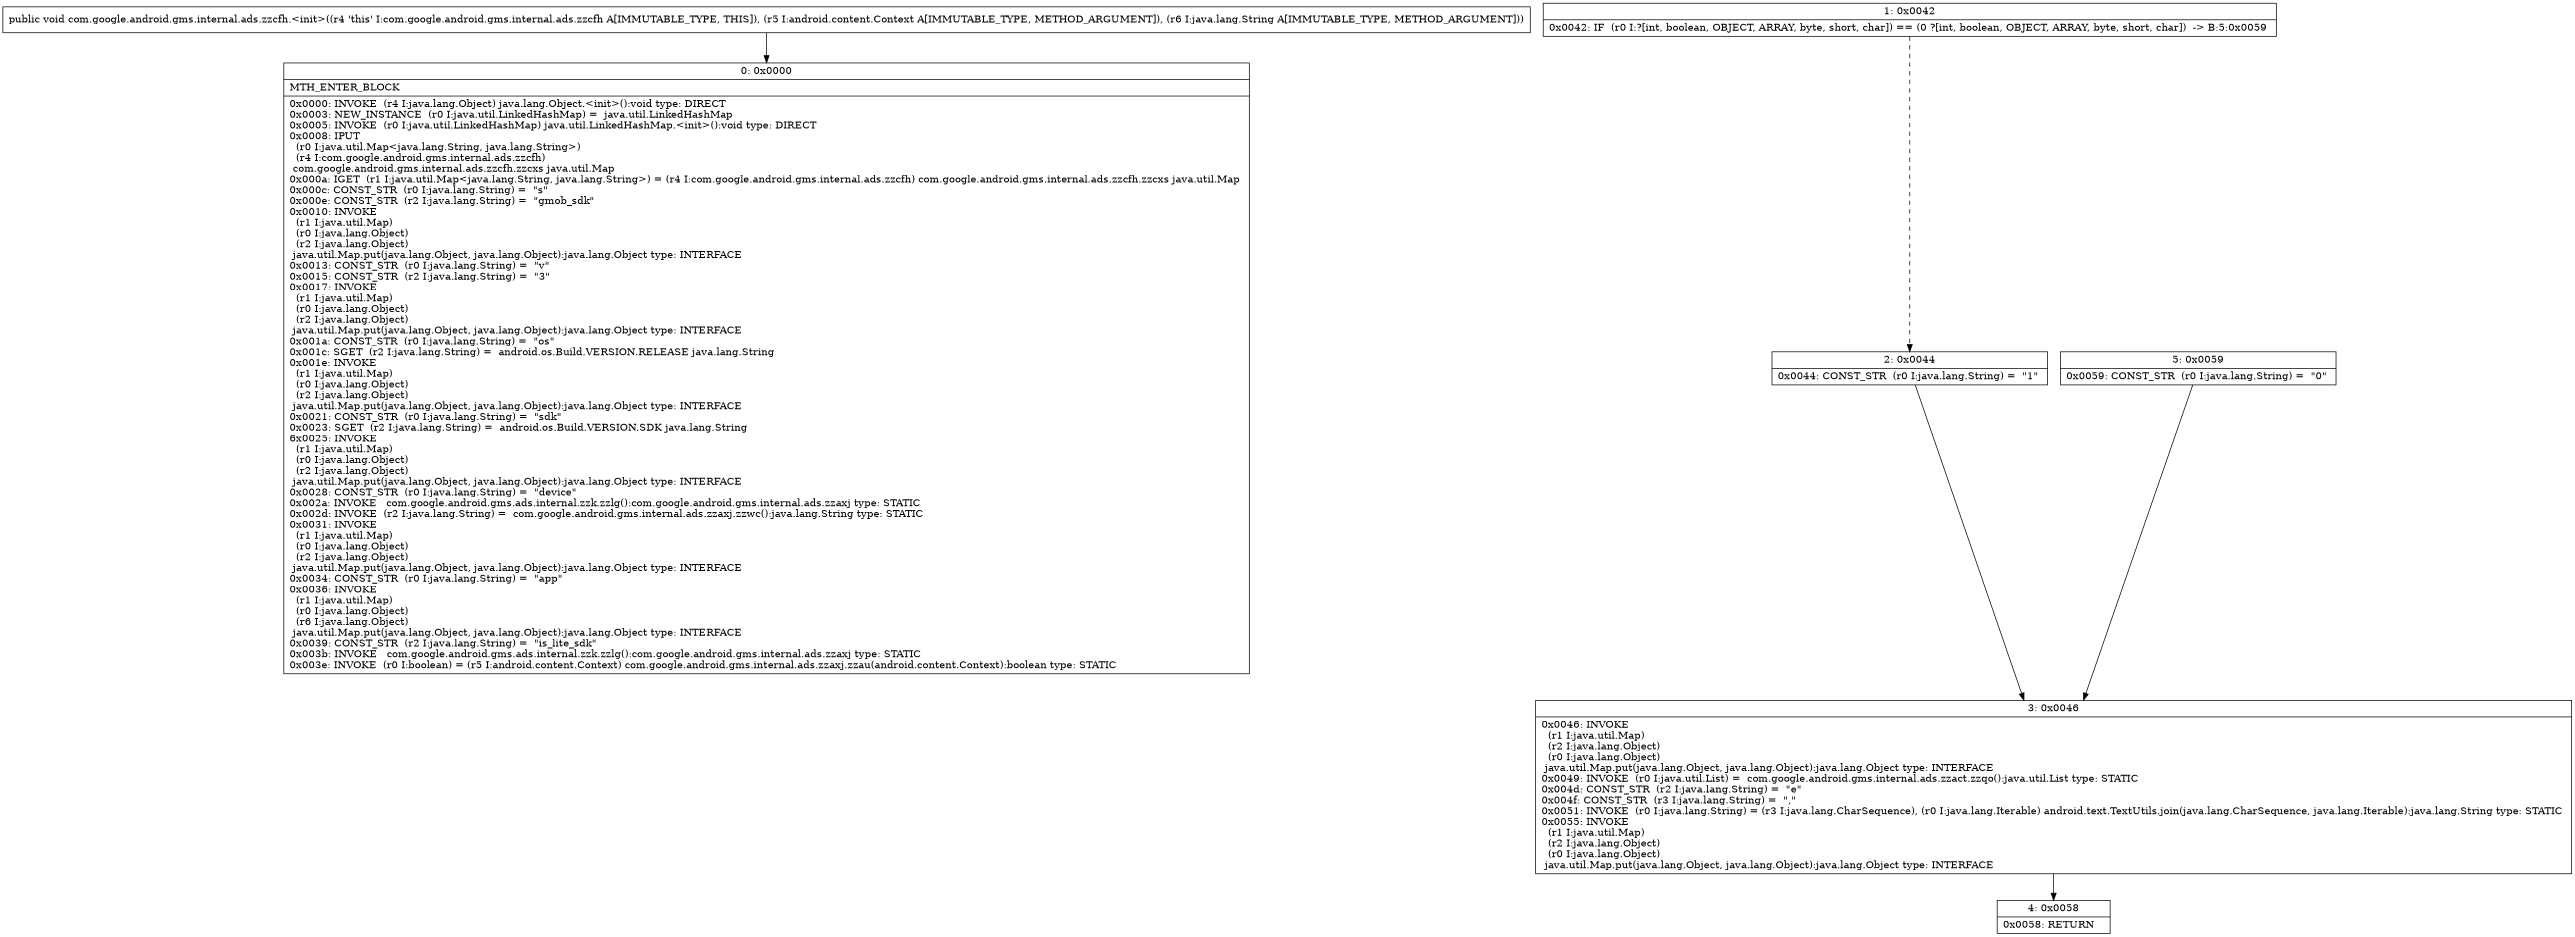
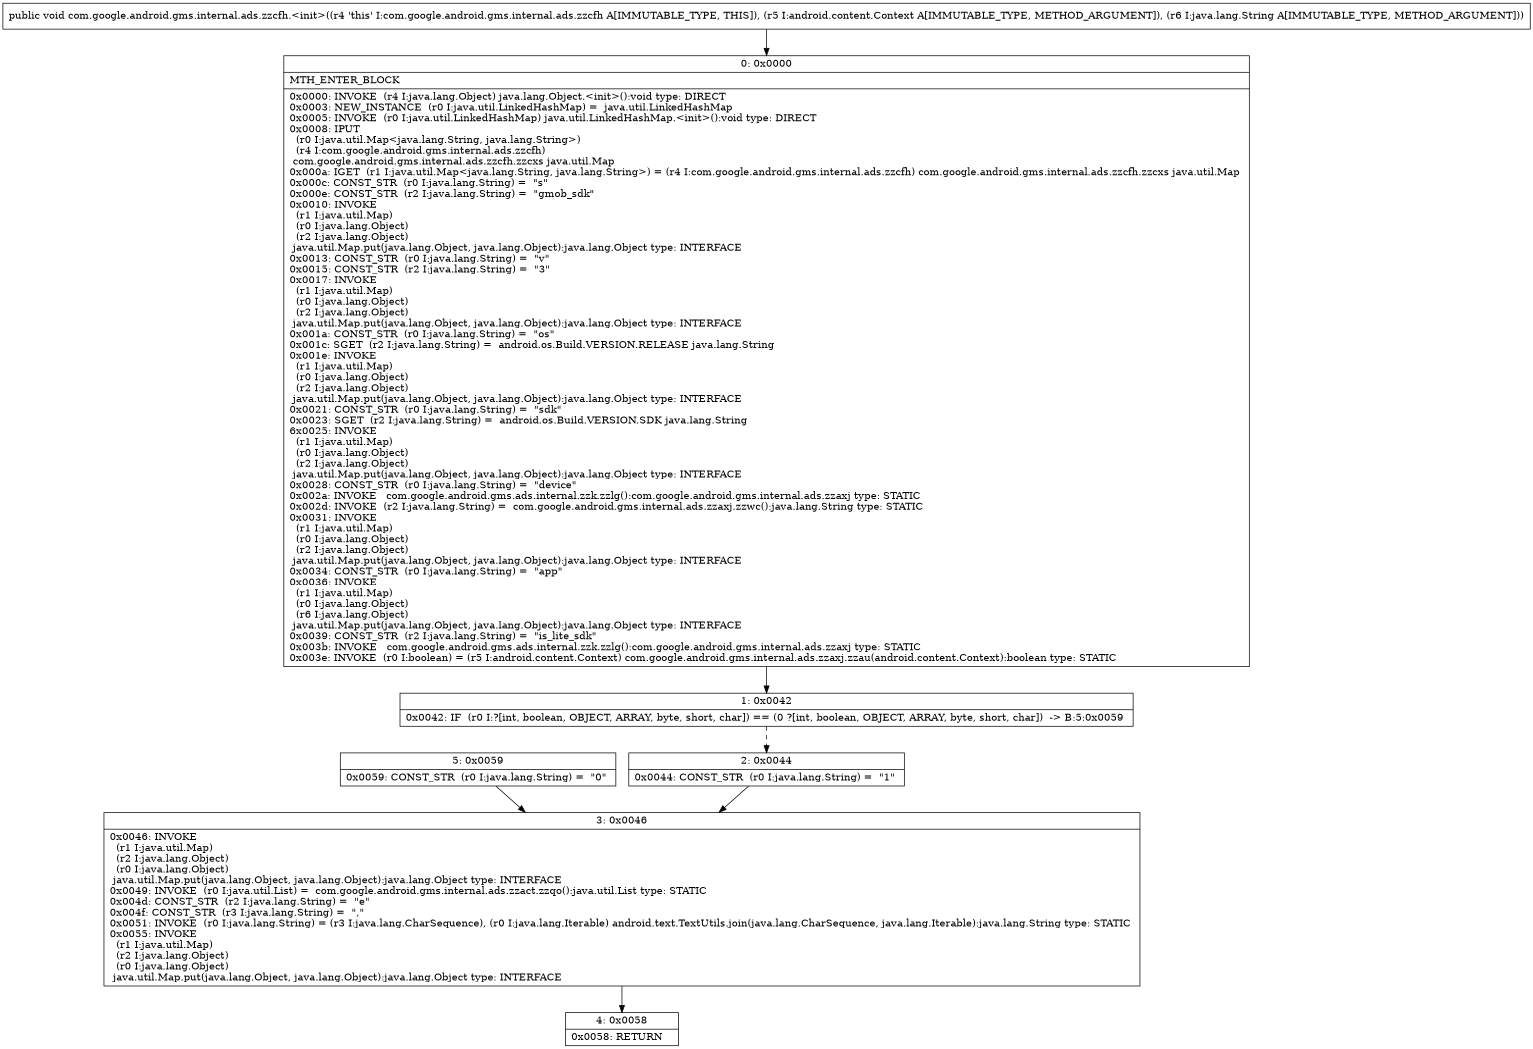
edge "0: 0x0000" -> "1: 0x0042": added
